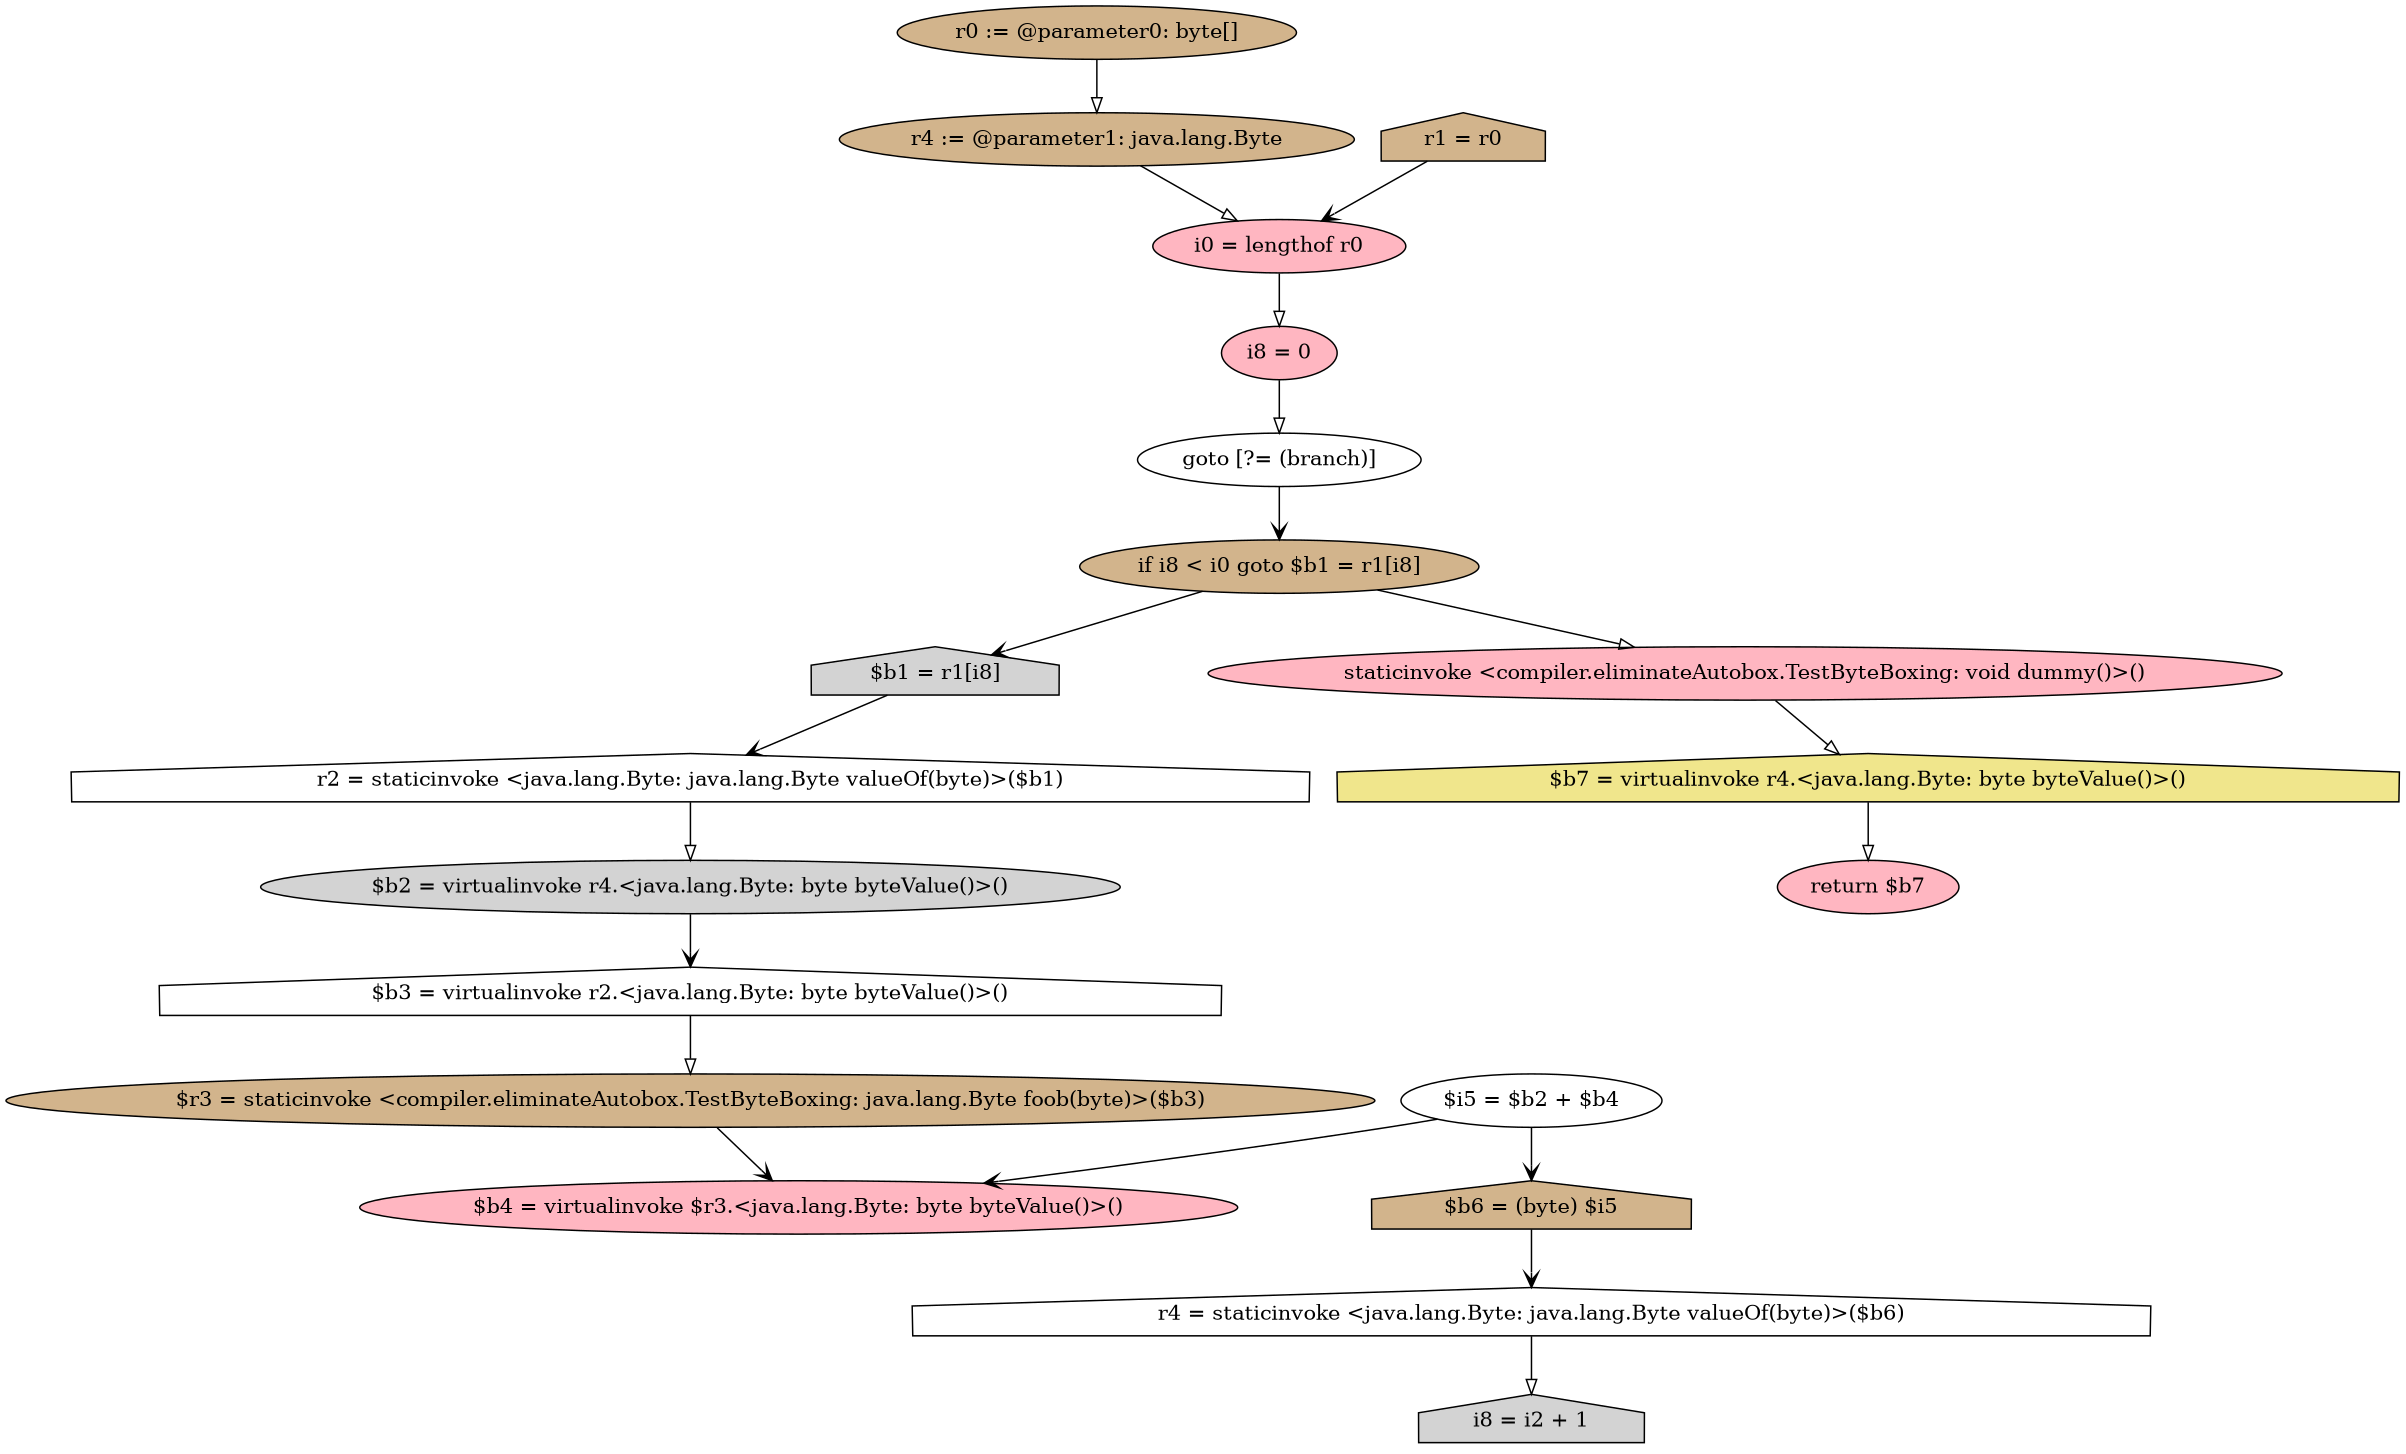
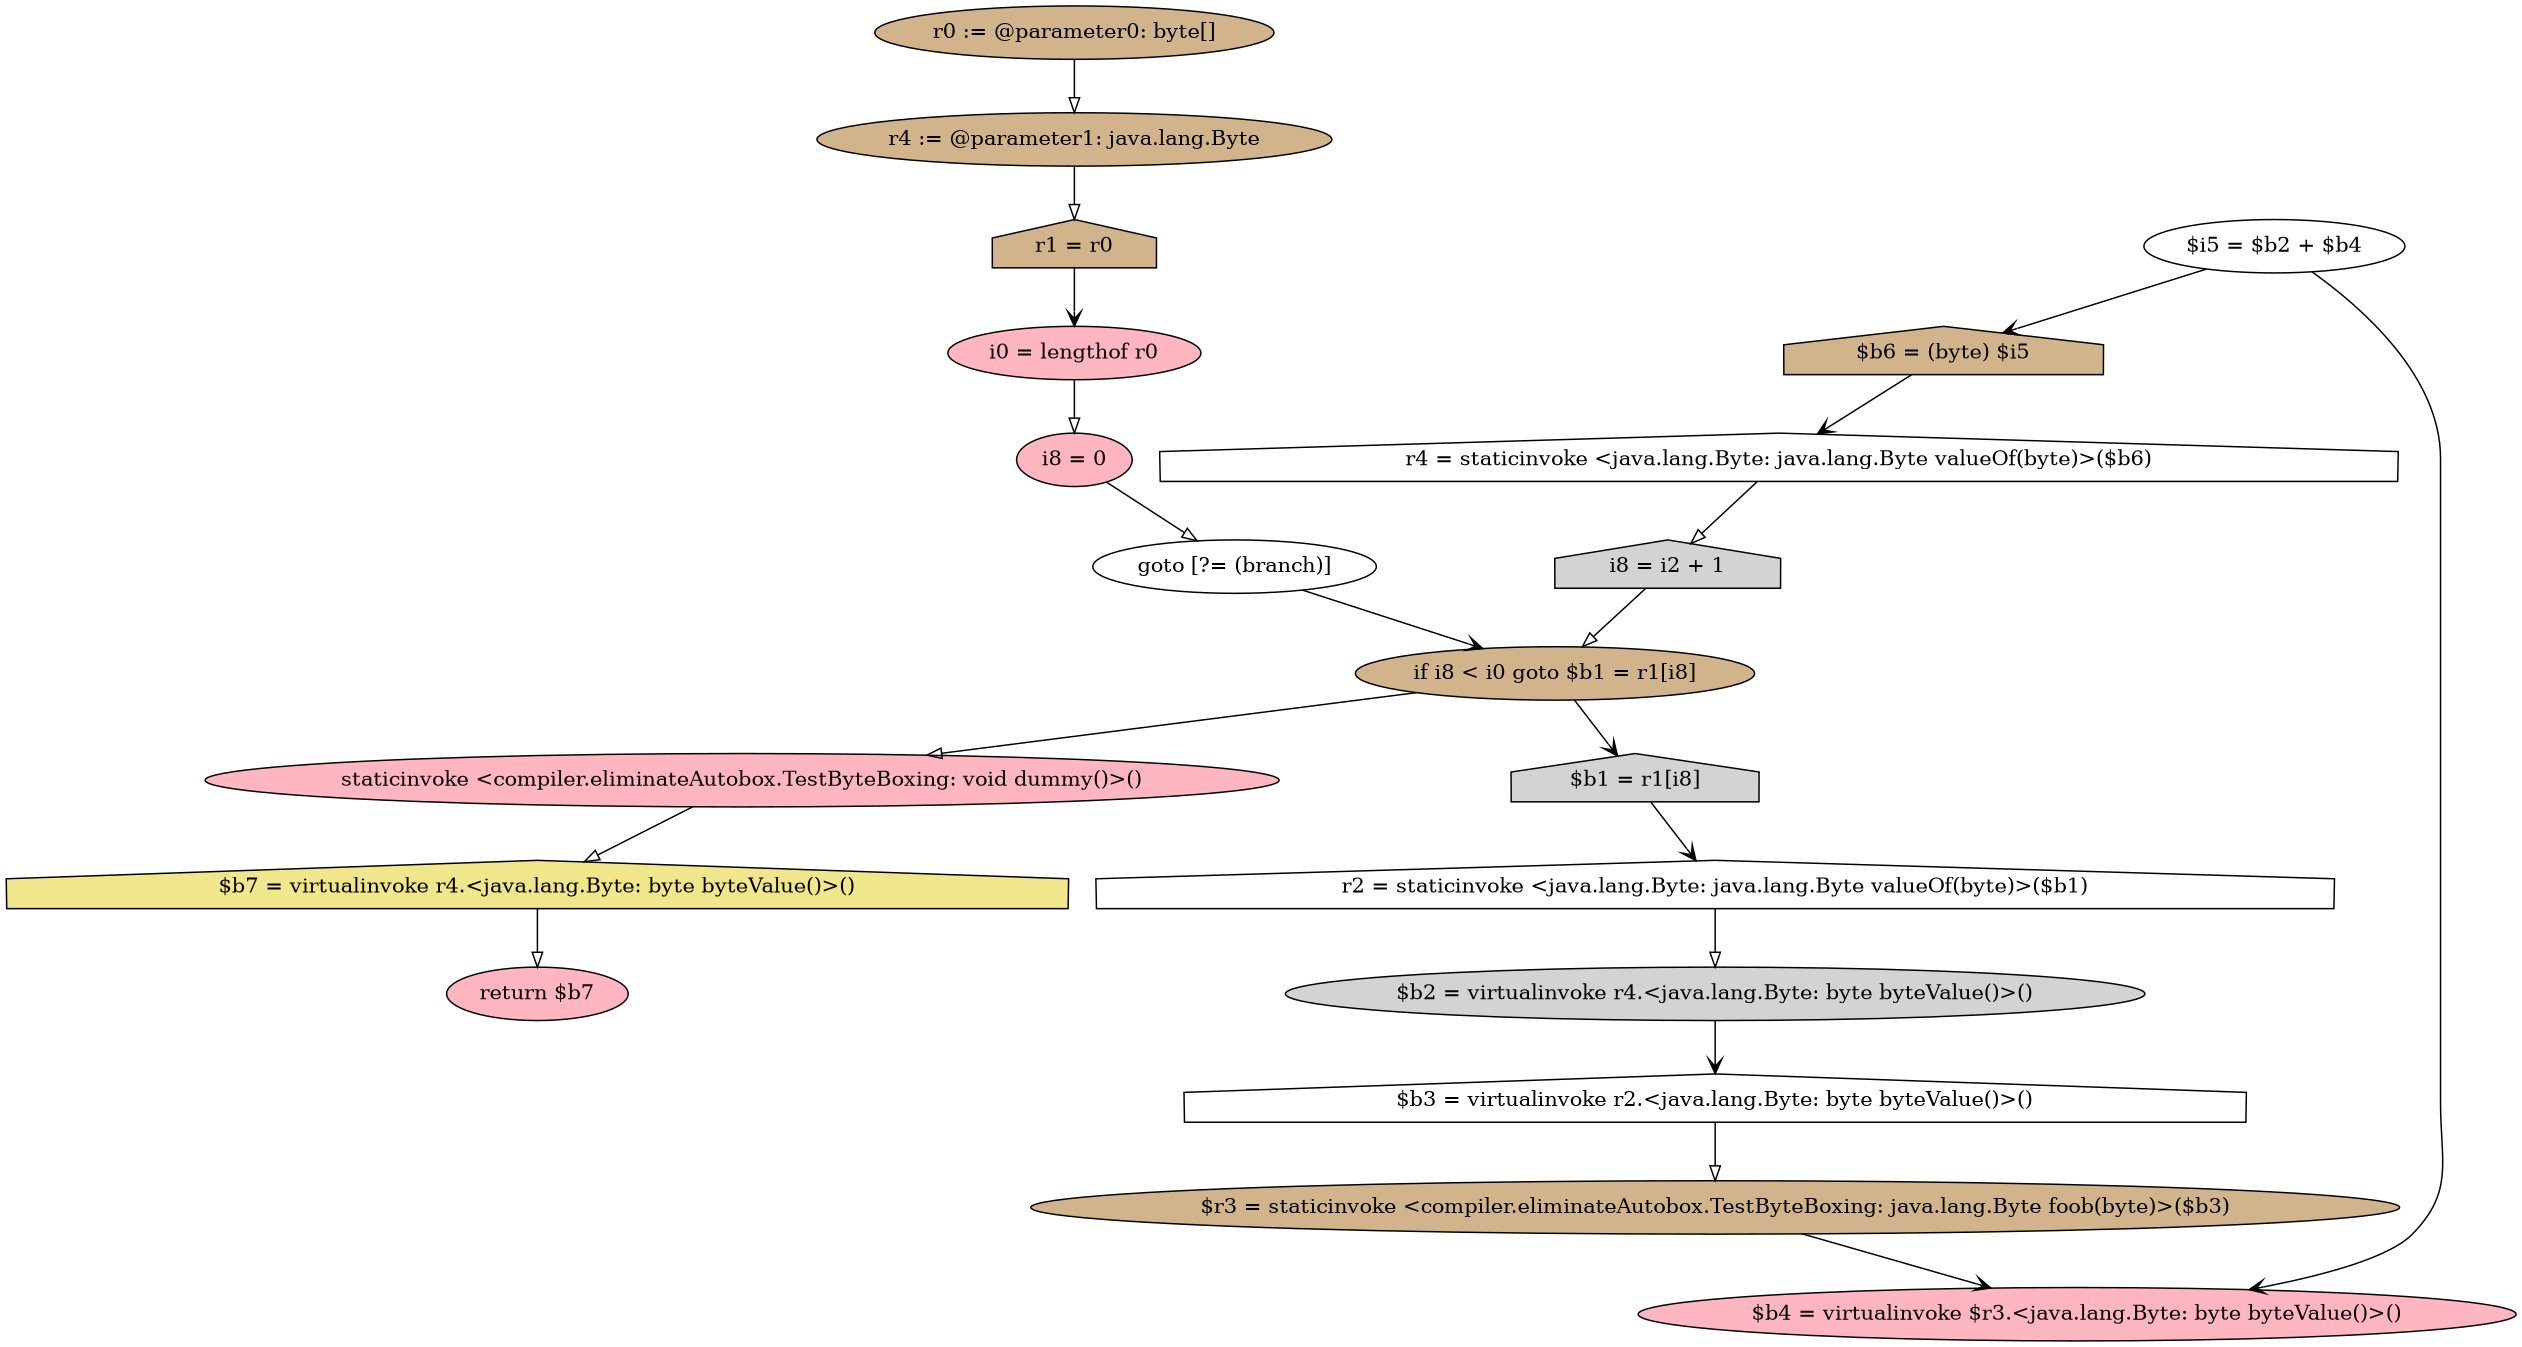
edge "r4 := @parameter1: java.lang.Byte" -> "i0 = lengthof r0": now "r4 := @parameter1: java.lang.Byte" -> "r1 = r0"
edge "i8 = i2 + 1" -> "if i8 < i0 goto $b1 = r1[i8]": added
